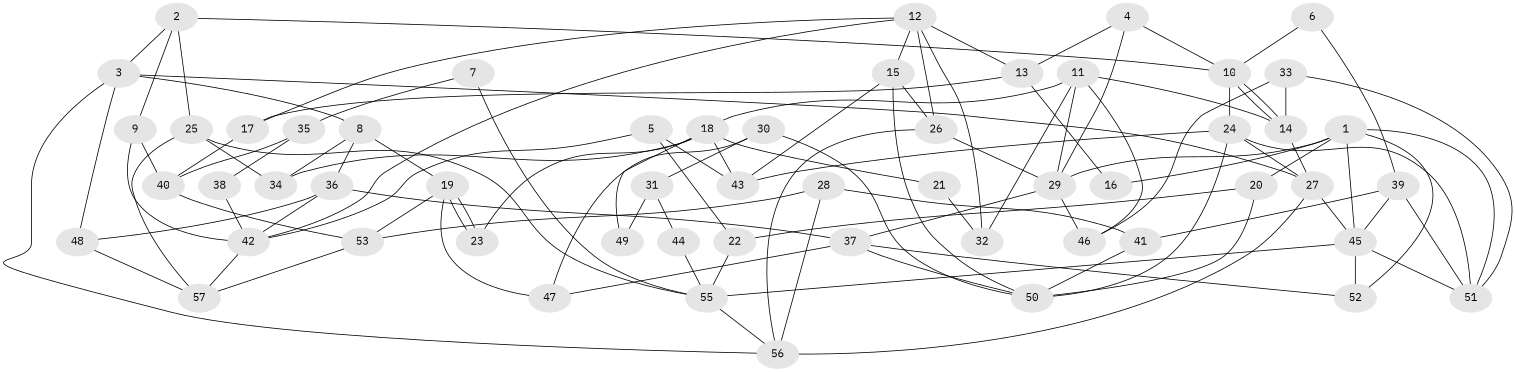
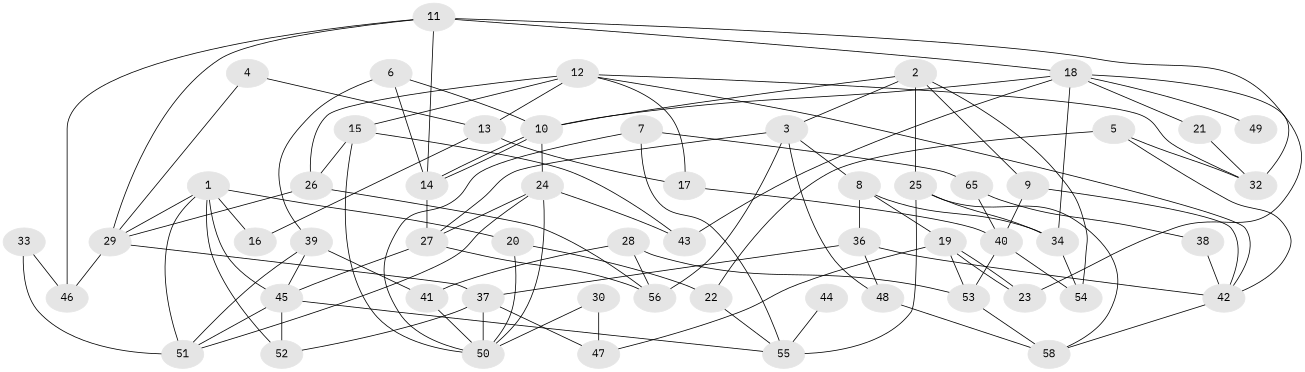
edge "4" -- "10": now "18" -- "10"
edge "33" -- "14": now "6" -- "14"
node "35": label "35" -> "65"
edge "5" -- "43": now "5" -- "32"
node "31": removed
edge "7" -- "50": added
node "57": label "57" -> "58"
node "54": added
edge "55" -- "56": removed
